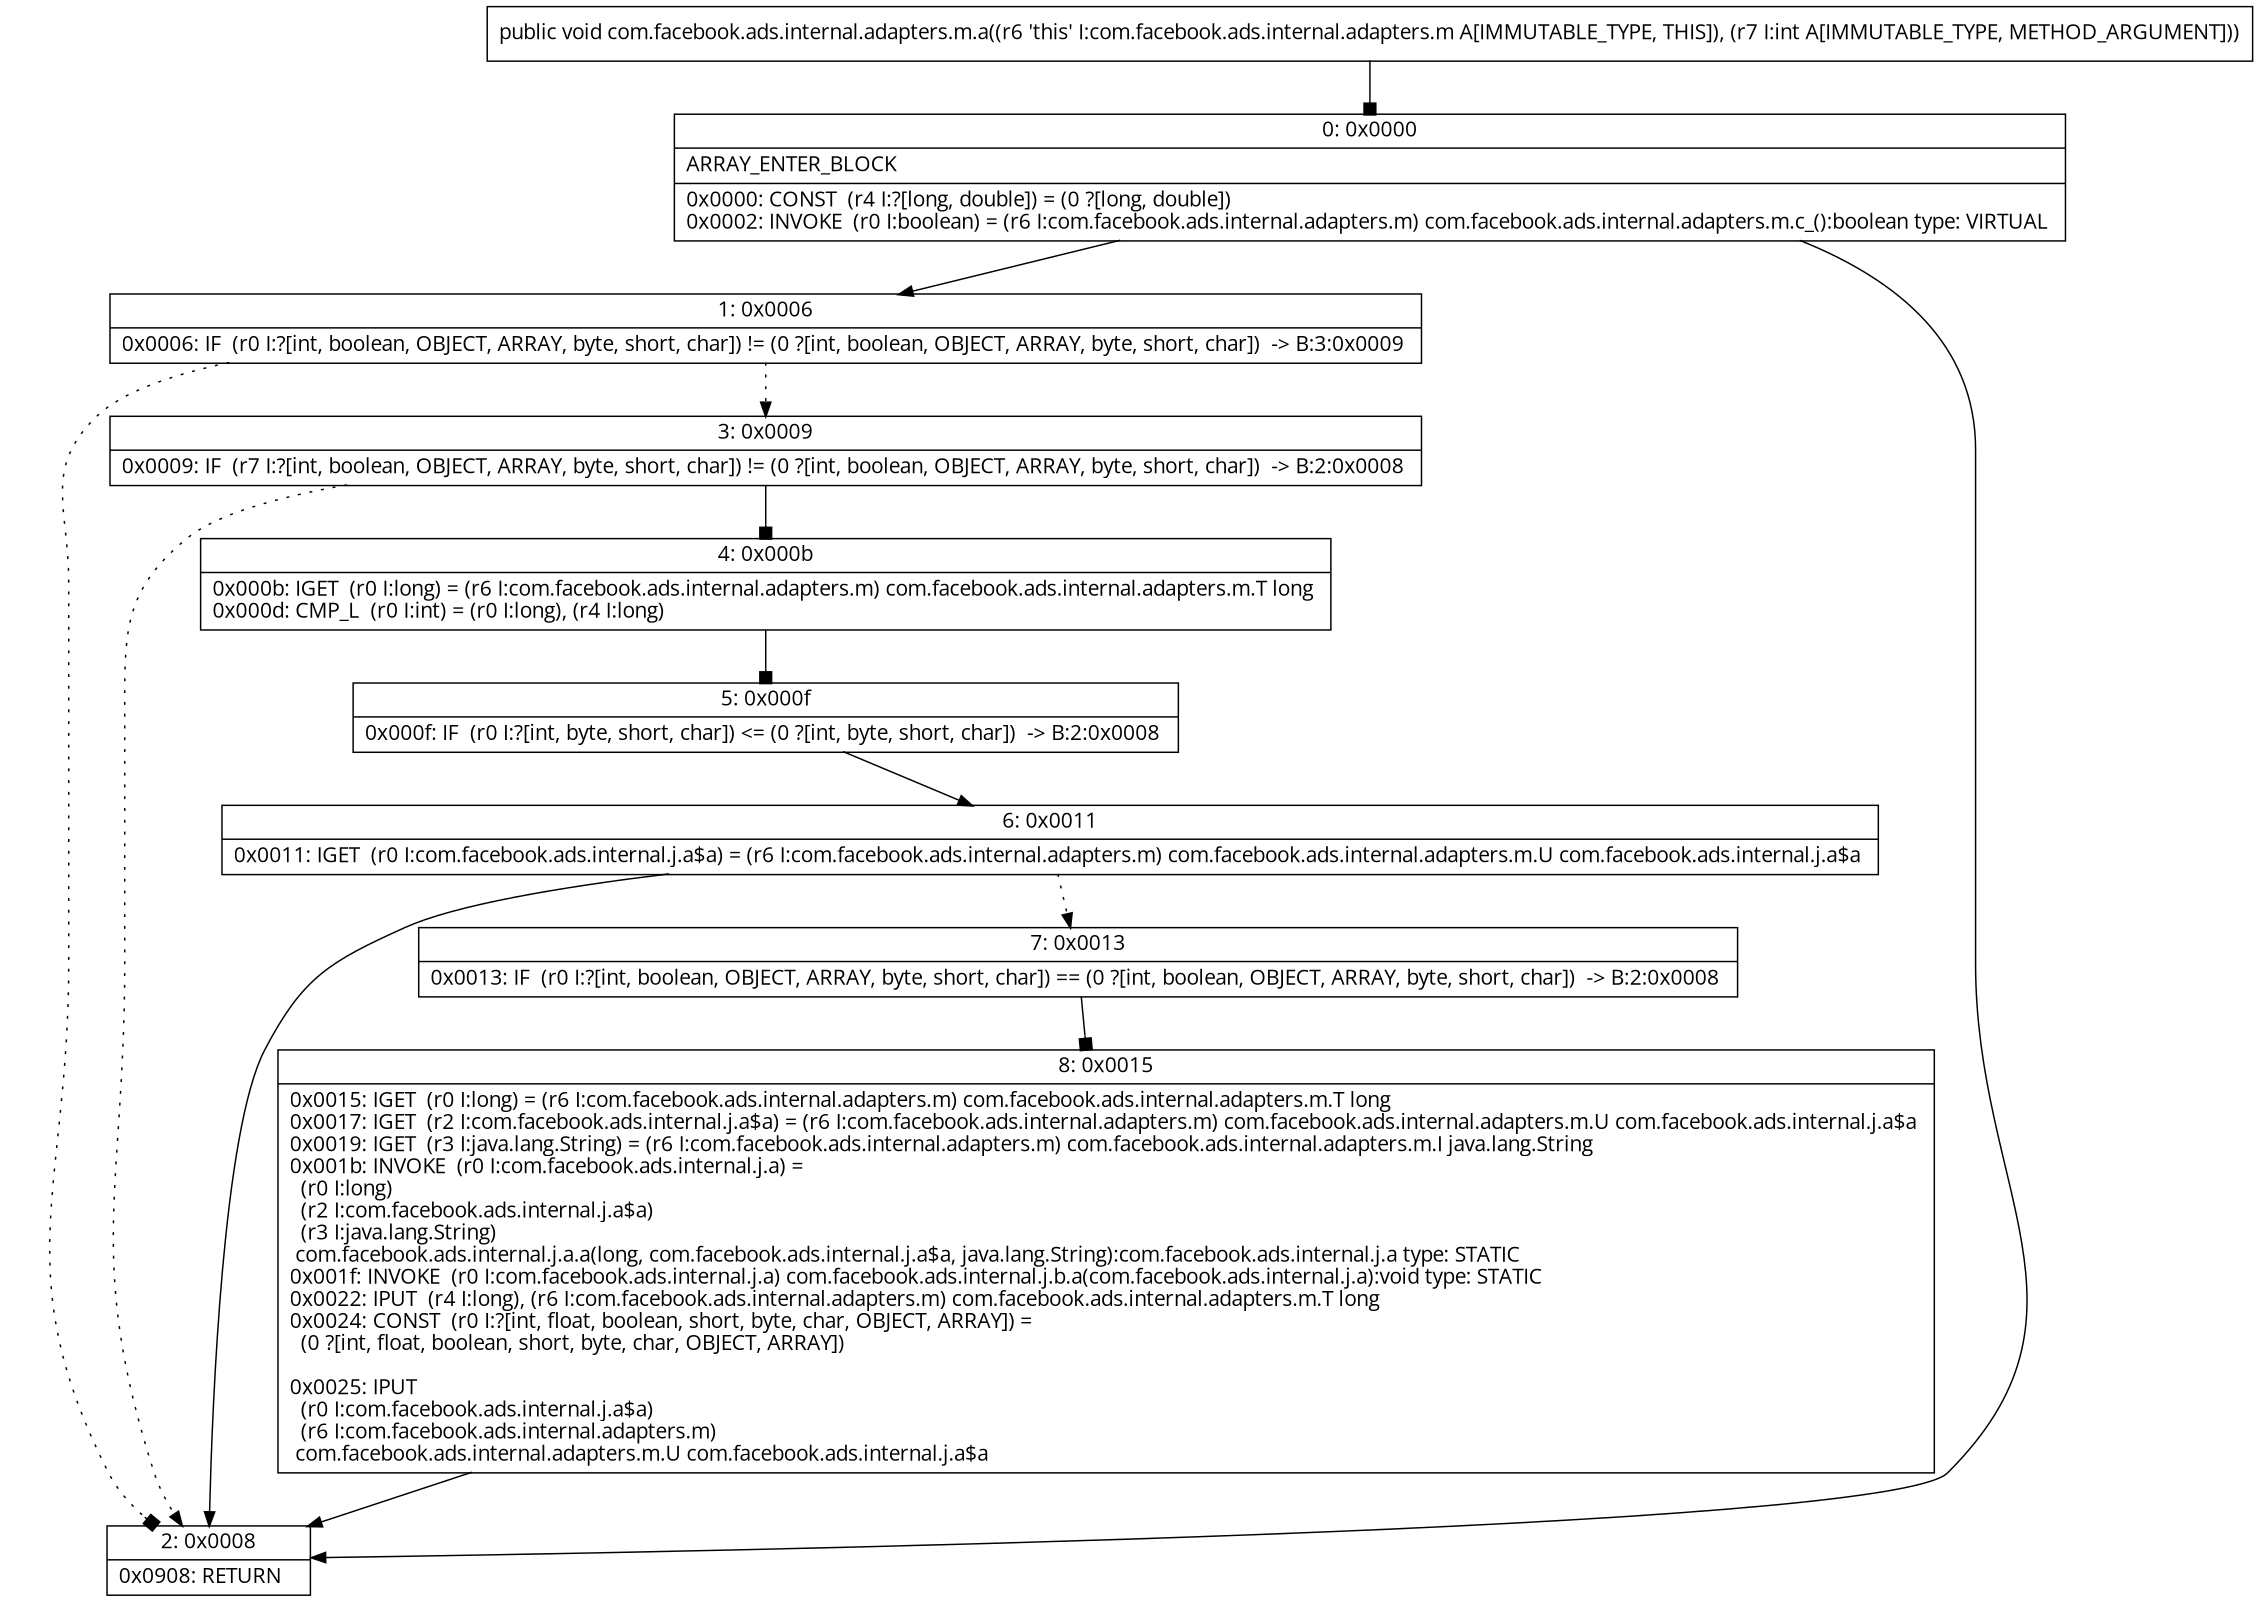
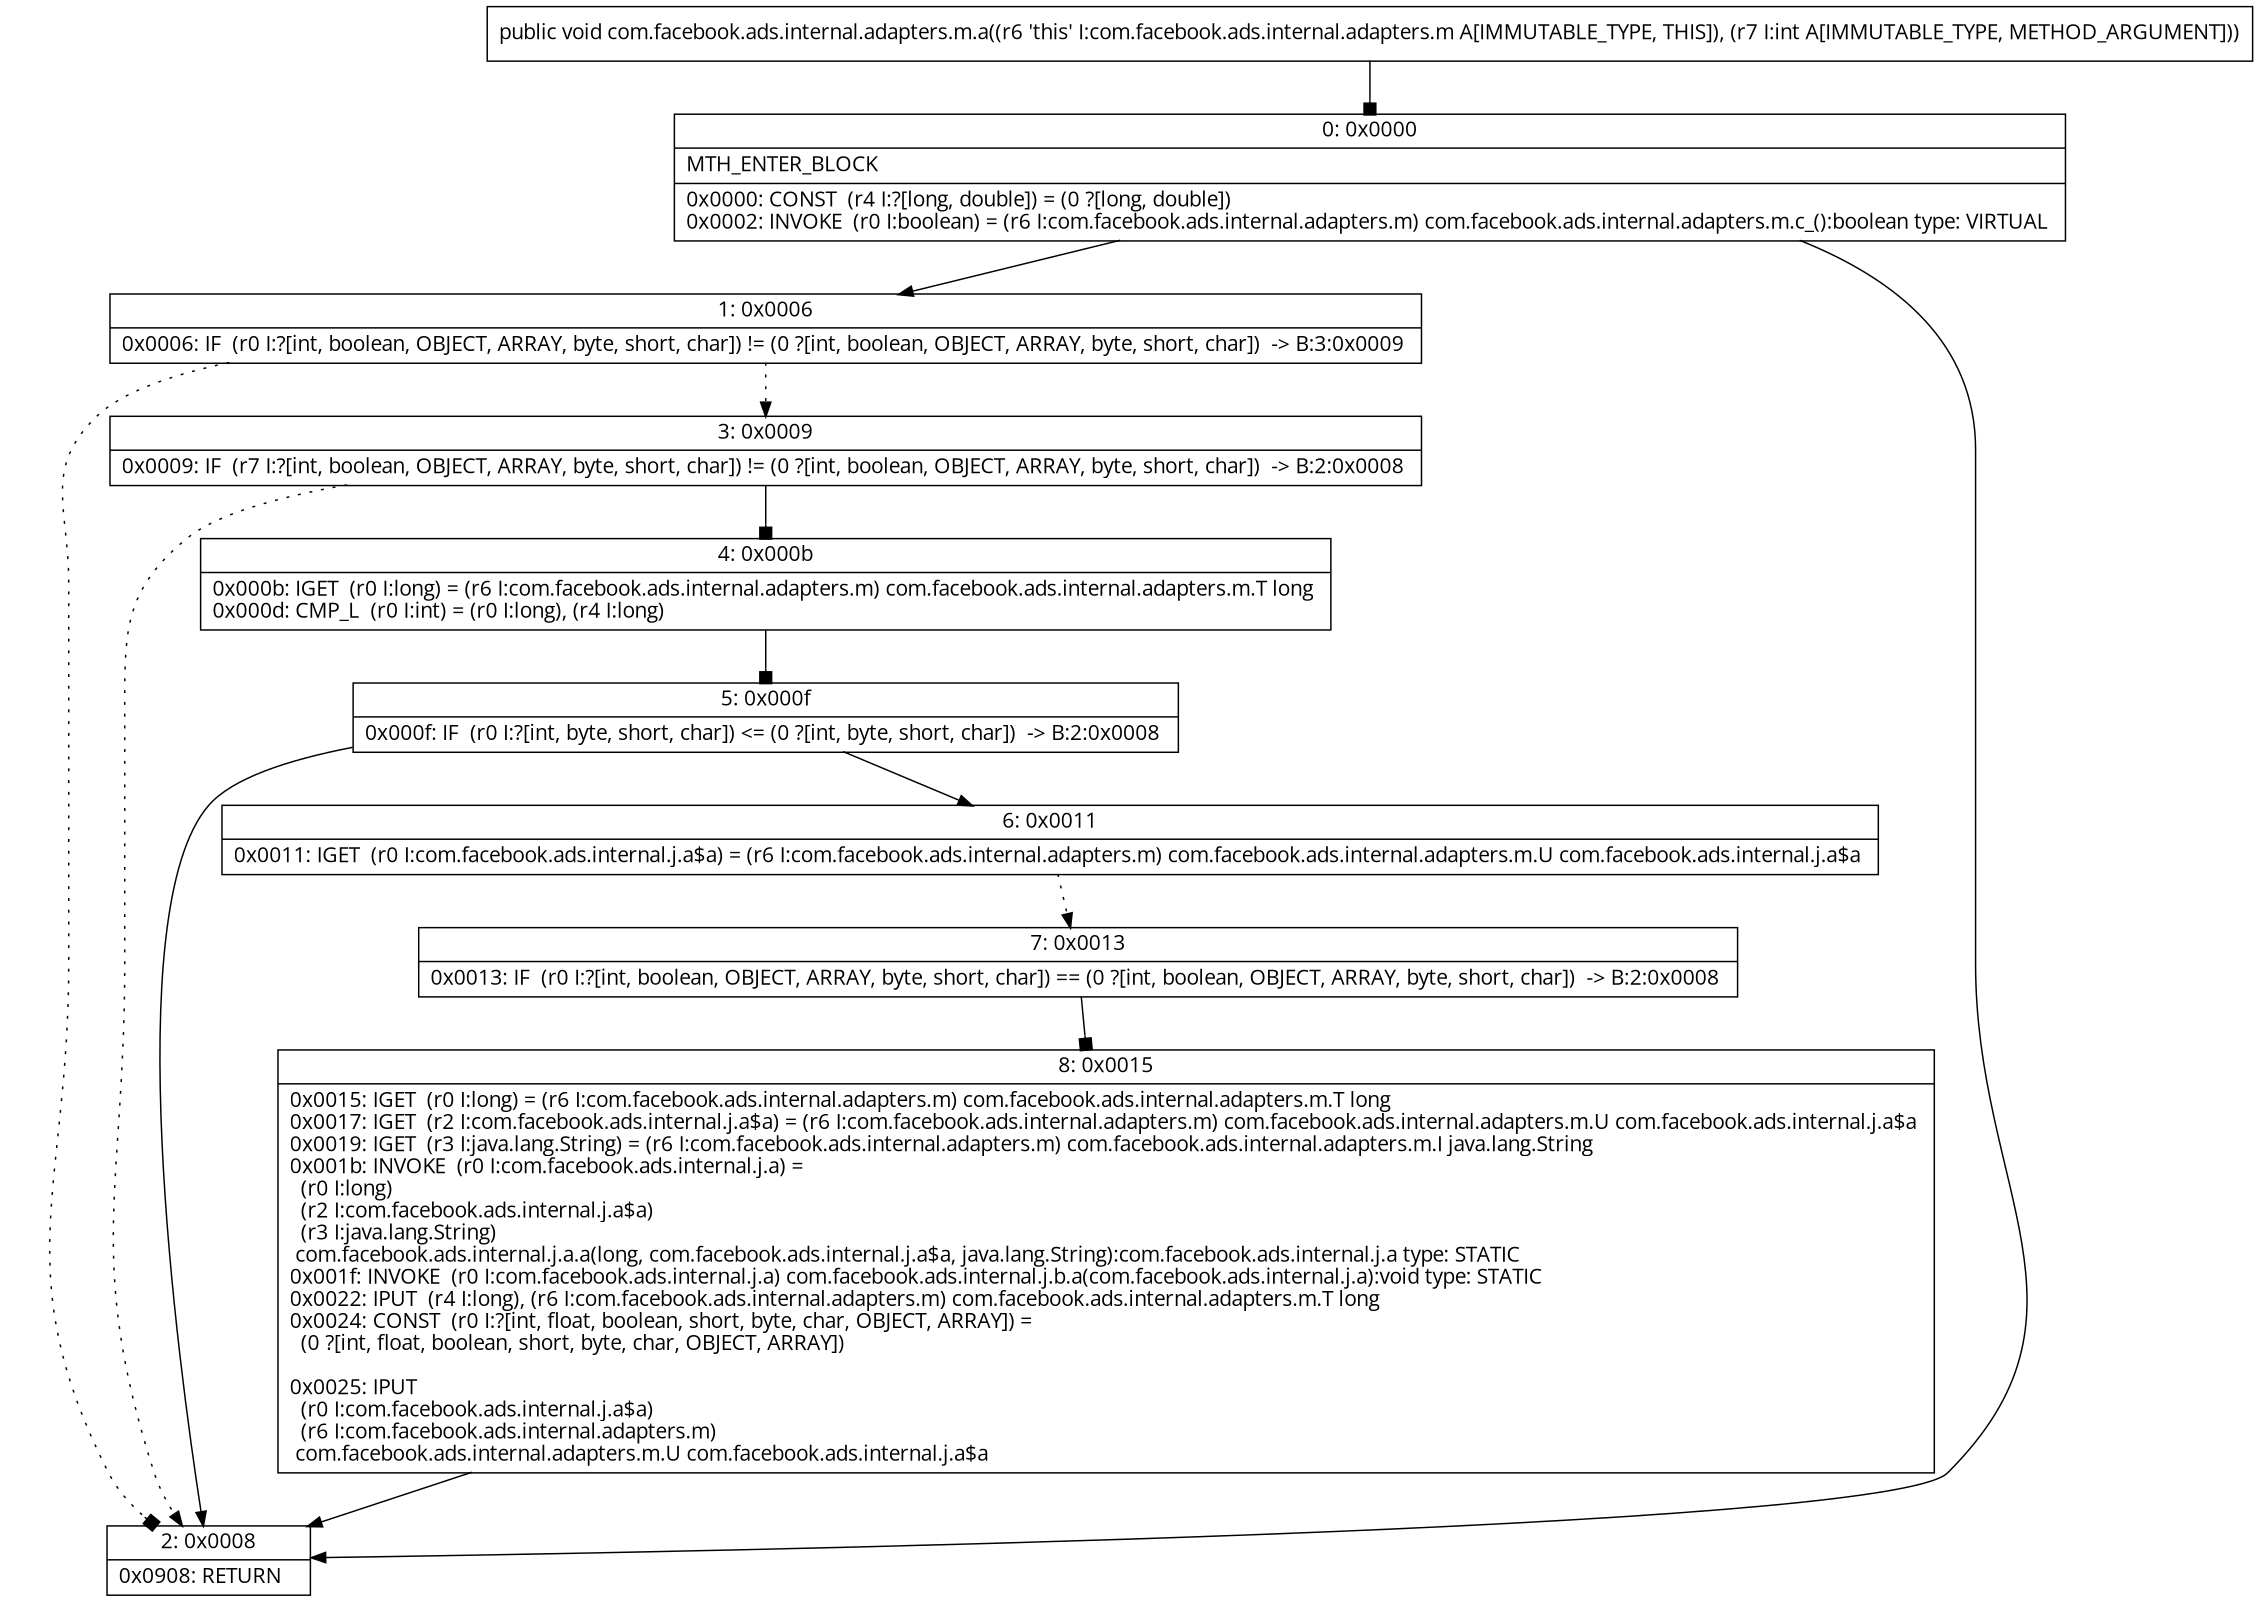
node "0: 0x0000": text "ARRAY_ENTER_BLOCK" -> "MTH_ENTER_BLOCK"
edge "6: 0x0011" -> "2: 0x0008": now "5: 0x000f" -> "2: 0x0008"
